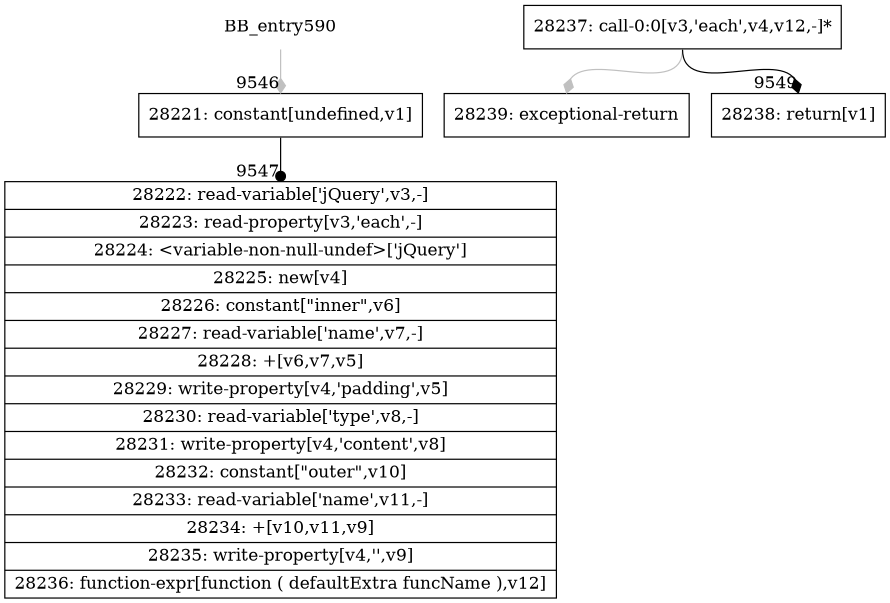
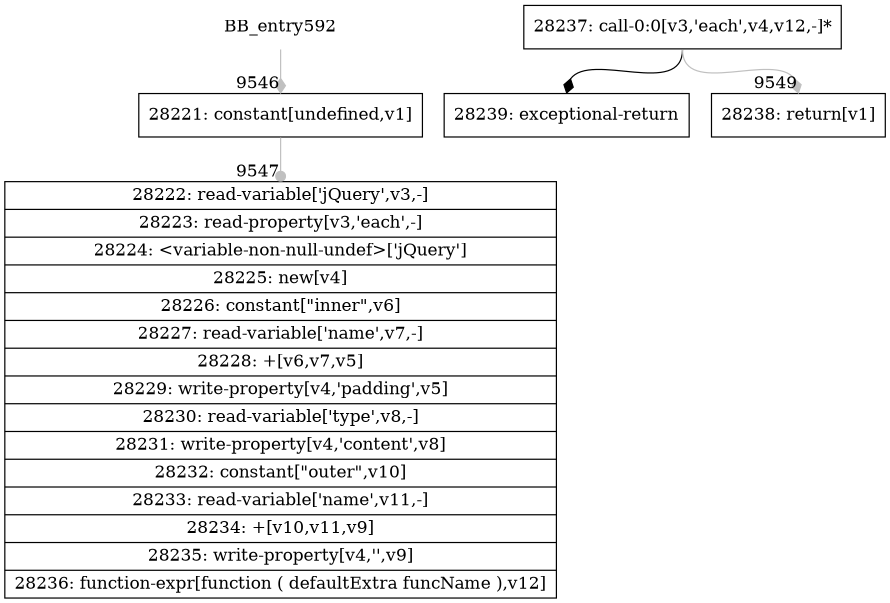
node "BB_entry590": label "BB_entry590" -> "BB_entry592"
edge "28237: call-0:0[v3,'each',v4,v12,-]*" -> "28239: exceptional-return": color gray -> black
edge "28237: call-0:0[v3,'each',v4,v12,-]*" -> "28238: return[v1]": color black -> gray
edge "28221: constant[undefined,v1]" -> "28222: read-variable['jQuery',v3,-]": color black -> gray
